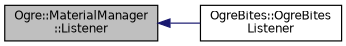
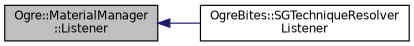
node "OgreBites::OgreBites Listener": label "OgreBites::OgreBites Listener" -> "OgreBites::SGTechniqueResolver Listener"
